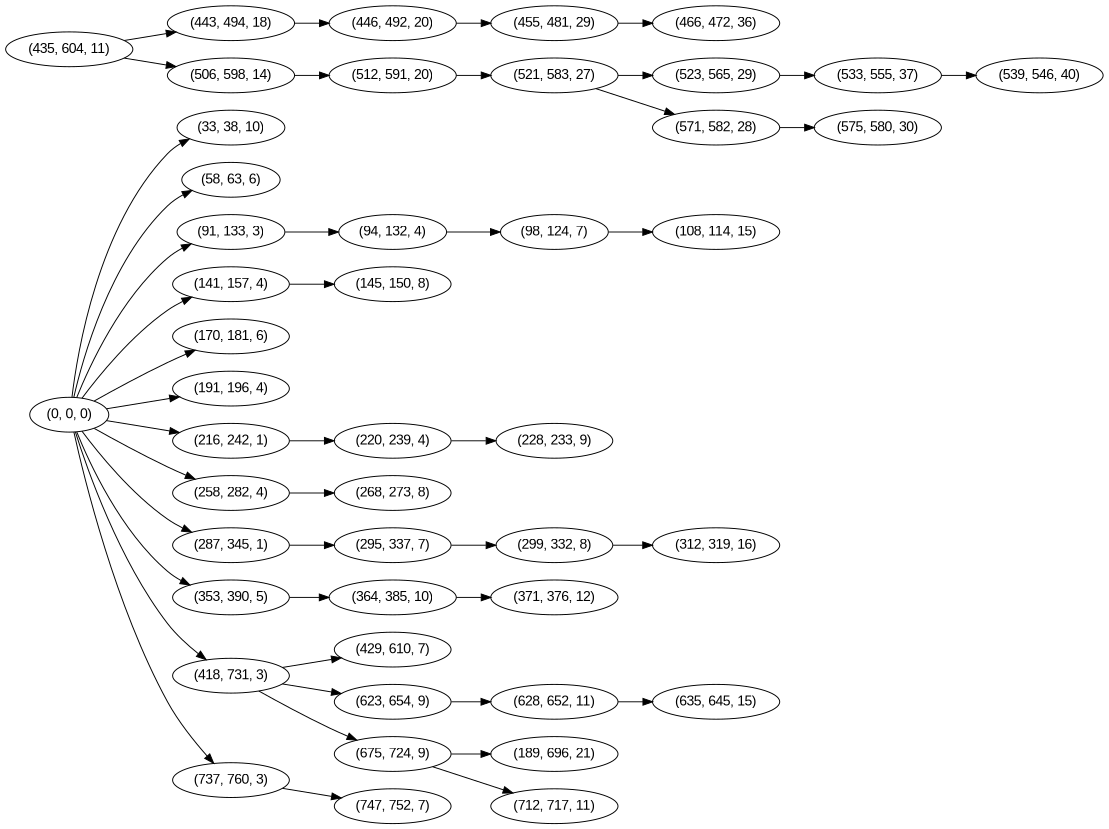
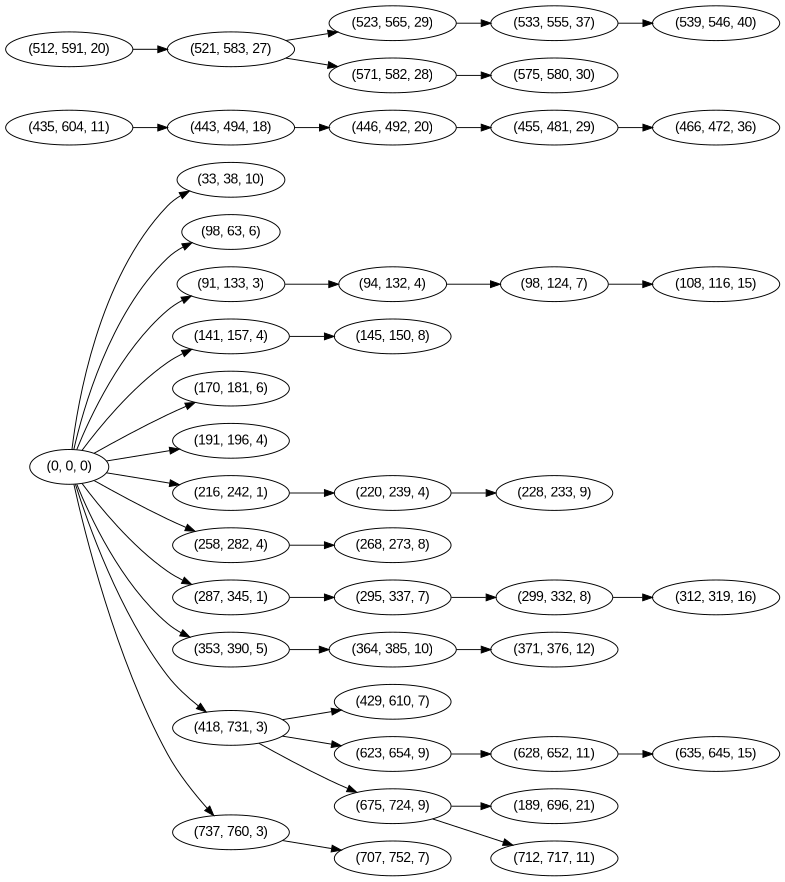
node "(506, 598, 14)": removed
node "(58, 63, 6)": label "(58, 63, 6)" -> "(98, 63, 6)"
node "(108, 114, 15)": label "(108, 114, 15)" -> "(108, 116, 15)"
node "(747, 752, 7)": label "(747, 752, 7)" -> "(707, 752, 7)"
